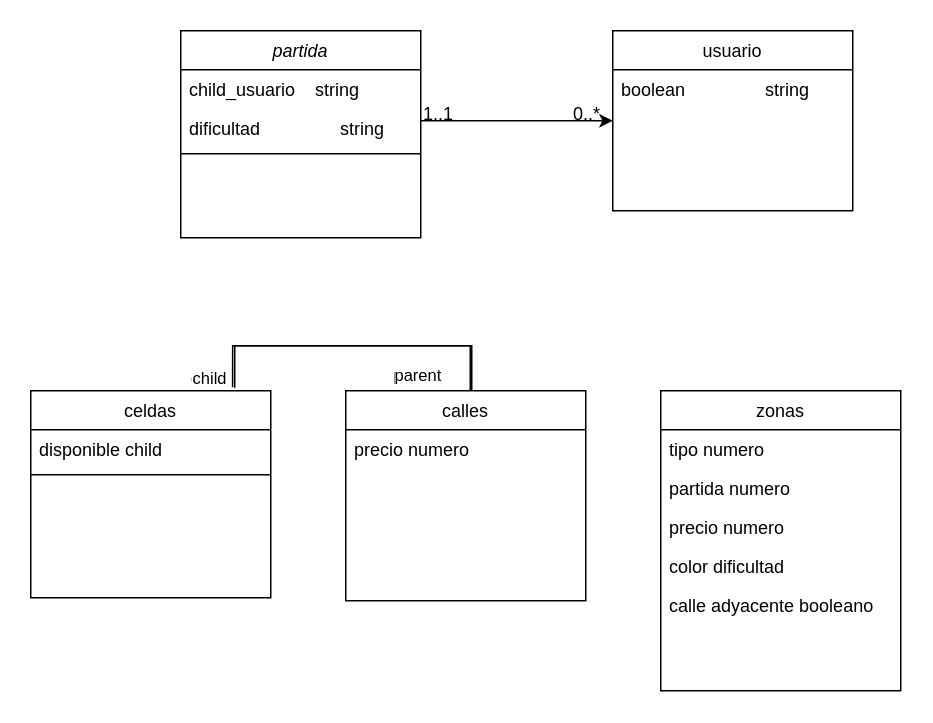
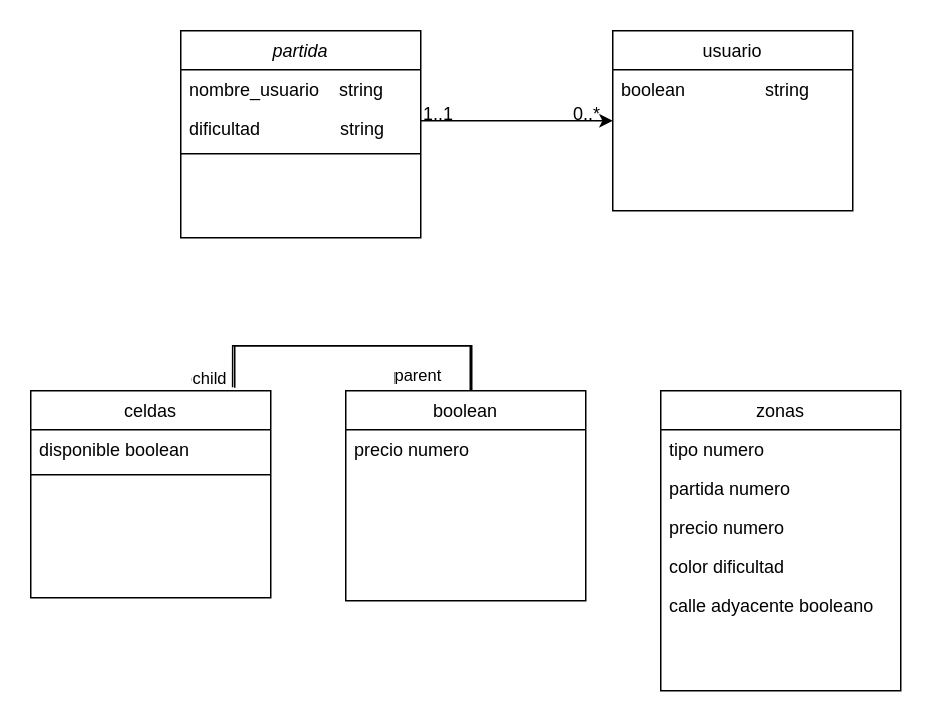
node "child_usuario string": label "child_usuario string" -> "nombre_usuario string"
node "calles": label "calles" -> "boolean"
node "disponible child": label "disponible child" -> "disponible boolean"
